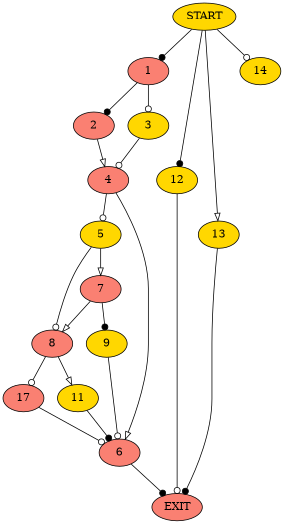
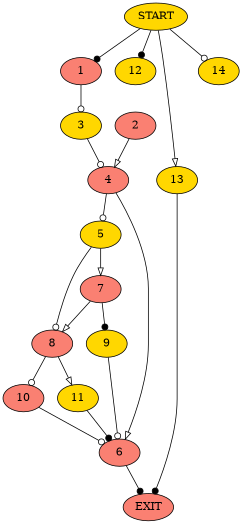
edge "1" -> "2": removed
edge "12" -> "EXIT": removed
node "17": label "17" -> "10"
